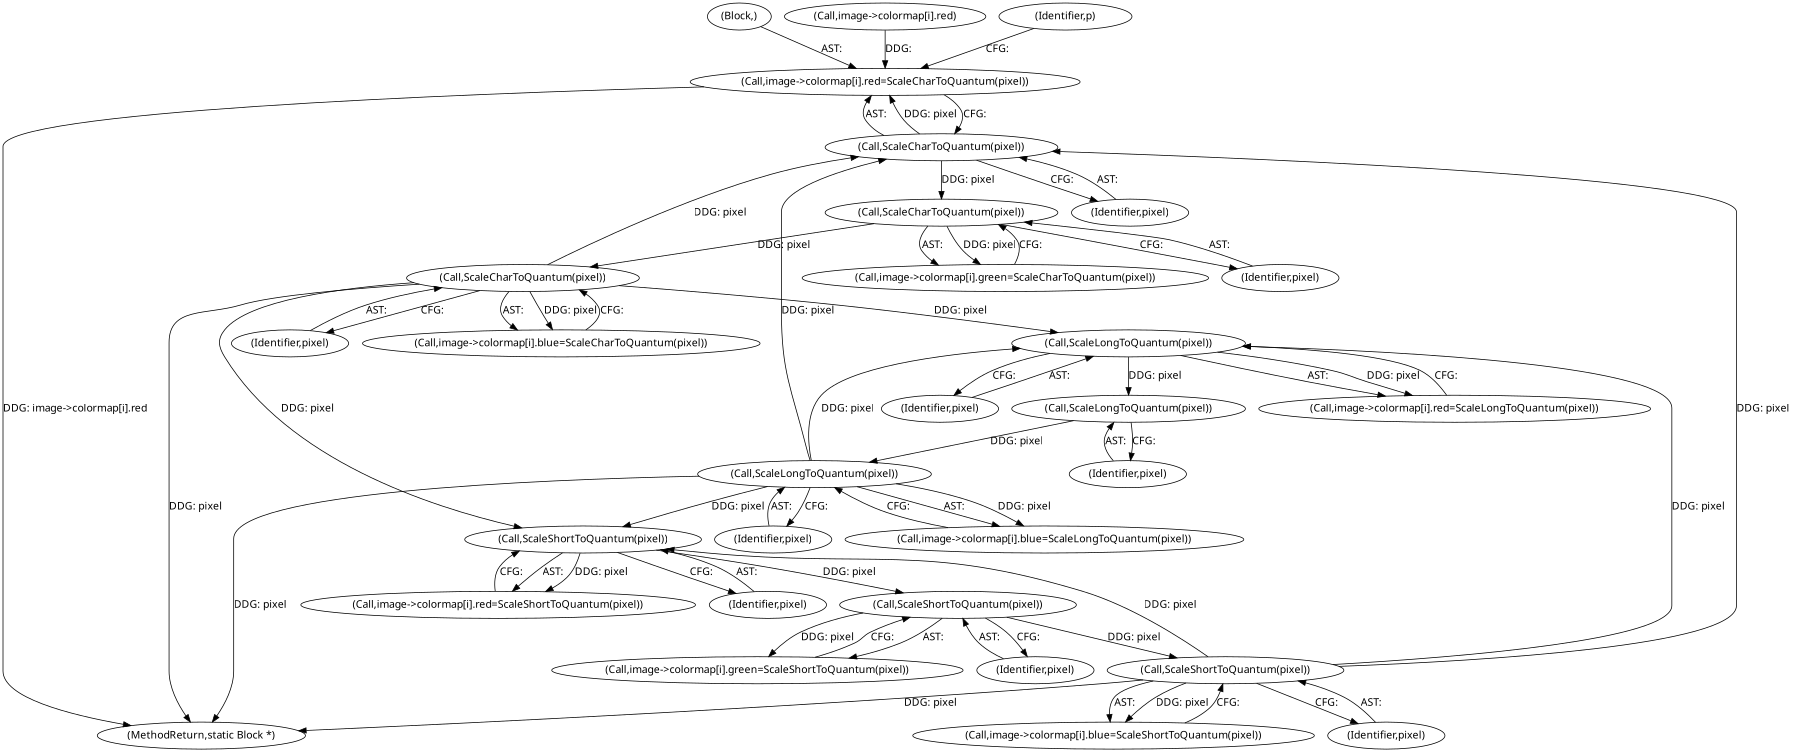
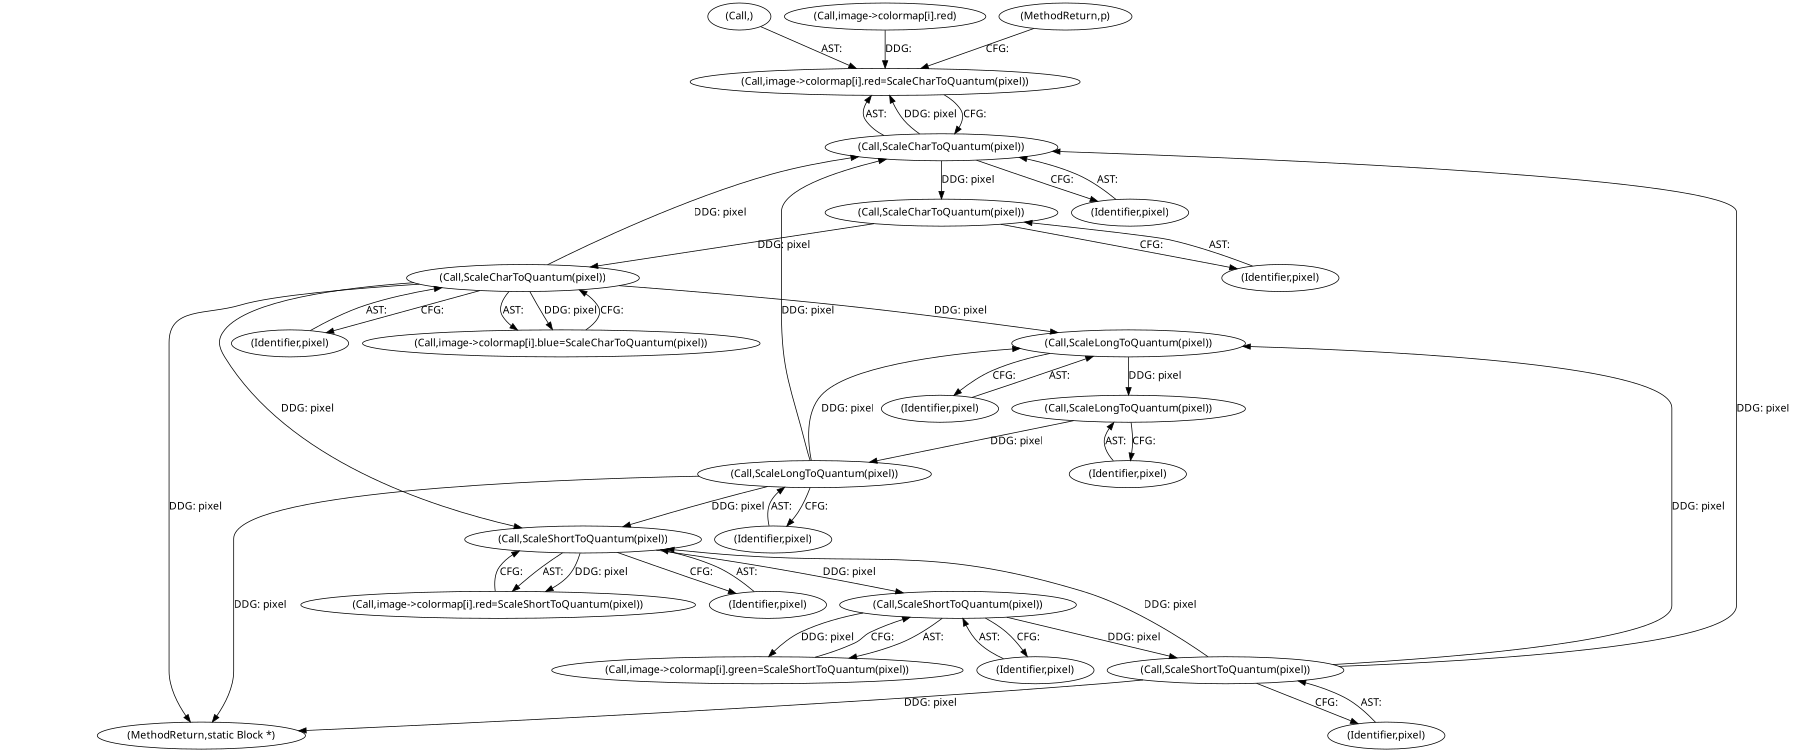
node "(Block,)": label "(Block,)" -> "(Call,)"
node "(Identifier,p)": label "(Identifier,p)" -> "(MethodReturn,p)"
edge "(Call,image->colormap[i].red=ScaleCharToQuantum(pixel))" -> "(MethodReturn,static Block *)": removed, label "DDG: image->colormap[i].red"
node "(Call,image->colormap[i].green=ScaleCharToQuantum(pixel))": removed
node "(Call,image->colormap[i].red=ScaleLongToQuantum(pixel))": removed
node "(Call,image->colormap[i].blue=ScaleLongToQuantum(pixel))": removed
node "(Call,image->colormap[i].blue=ScaleShortToQuantum(pixel))": removed
